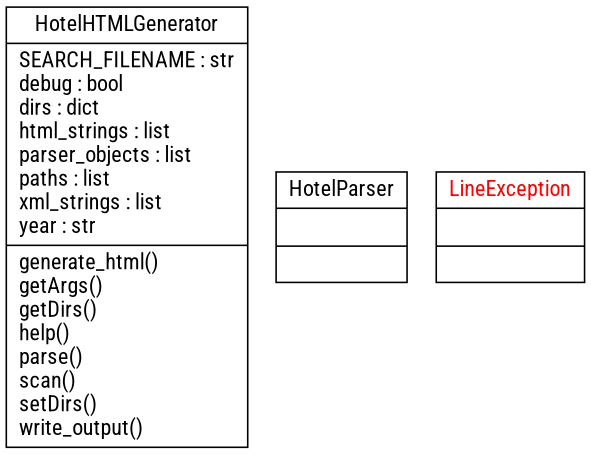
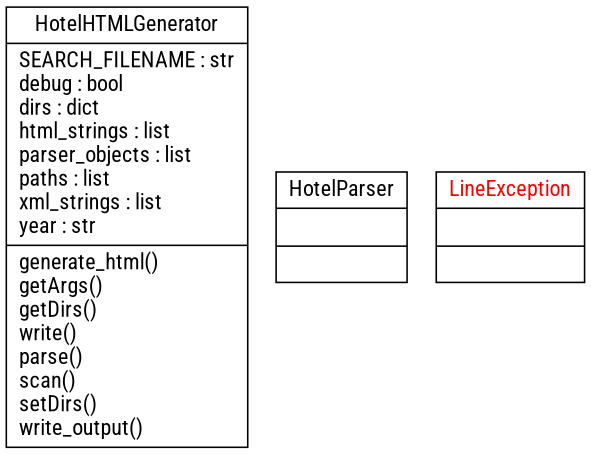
node "HotelHTMLGenerator": text "help()" -> "write()"
